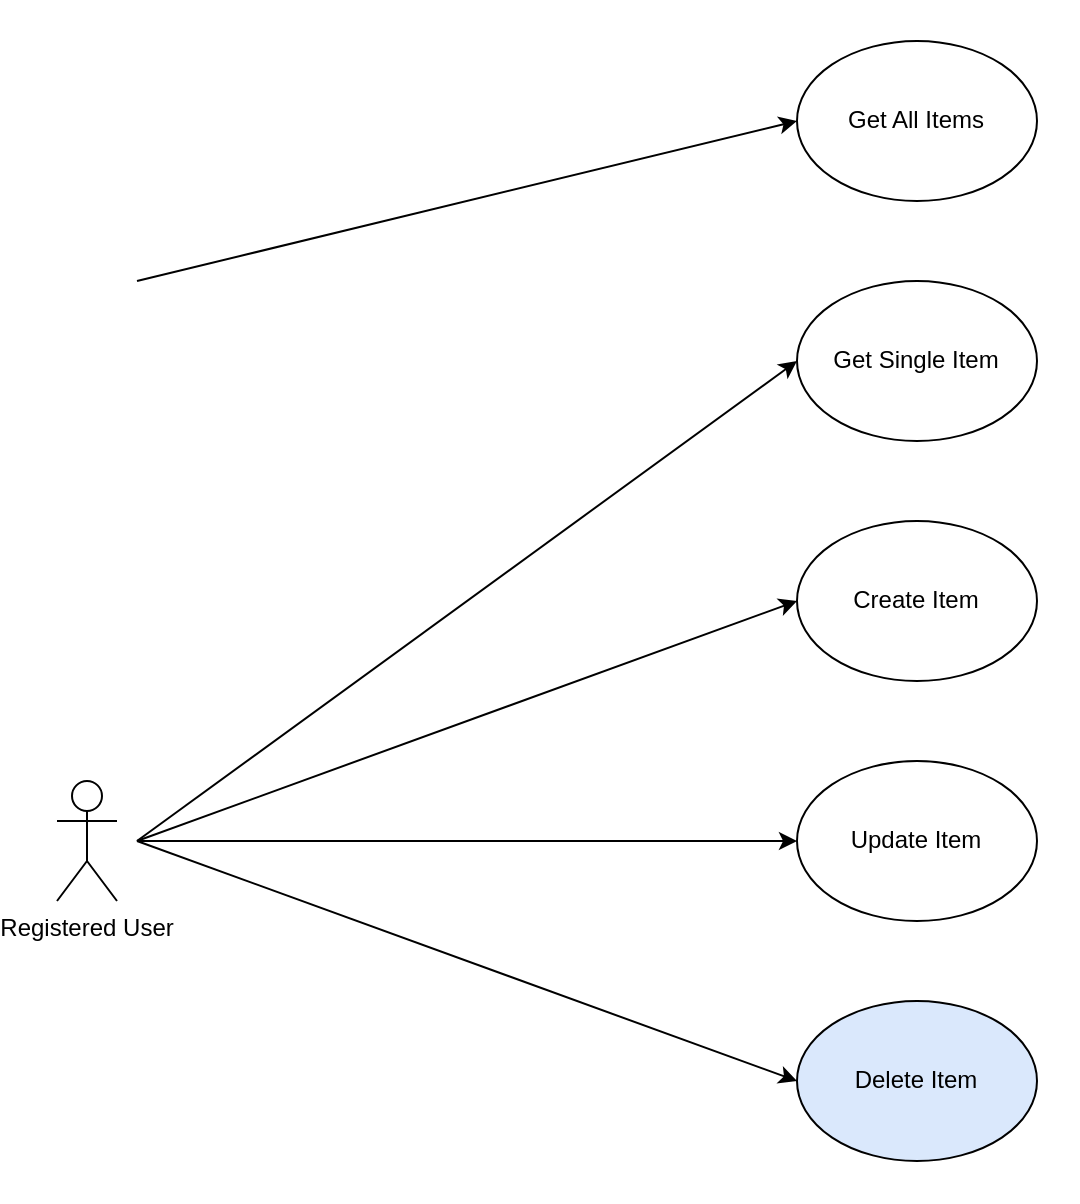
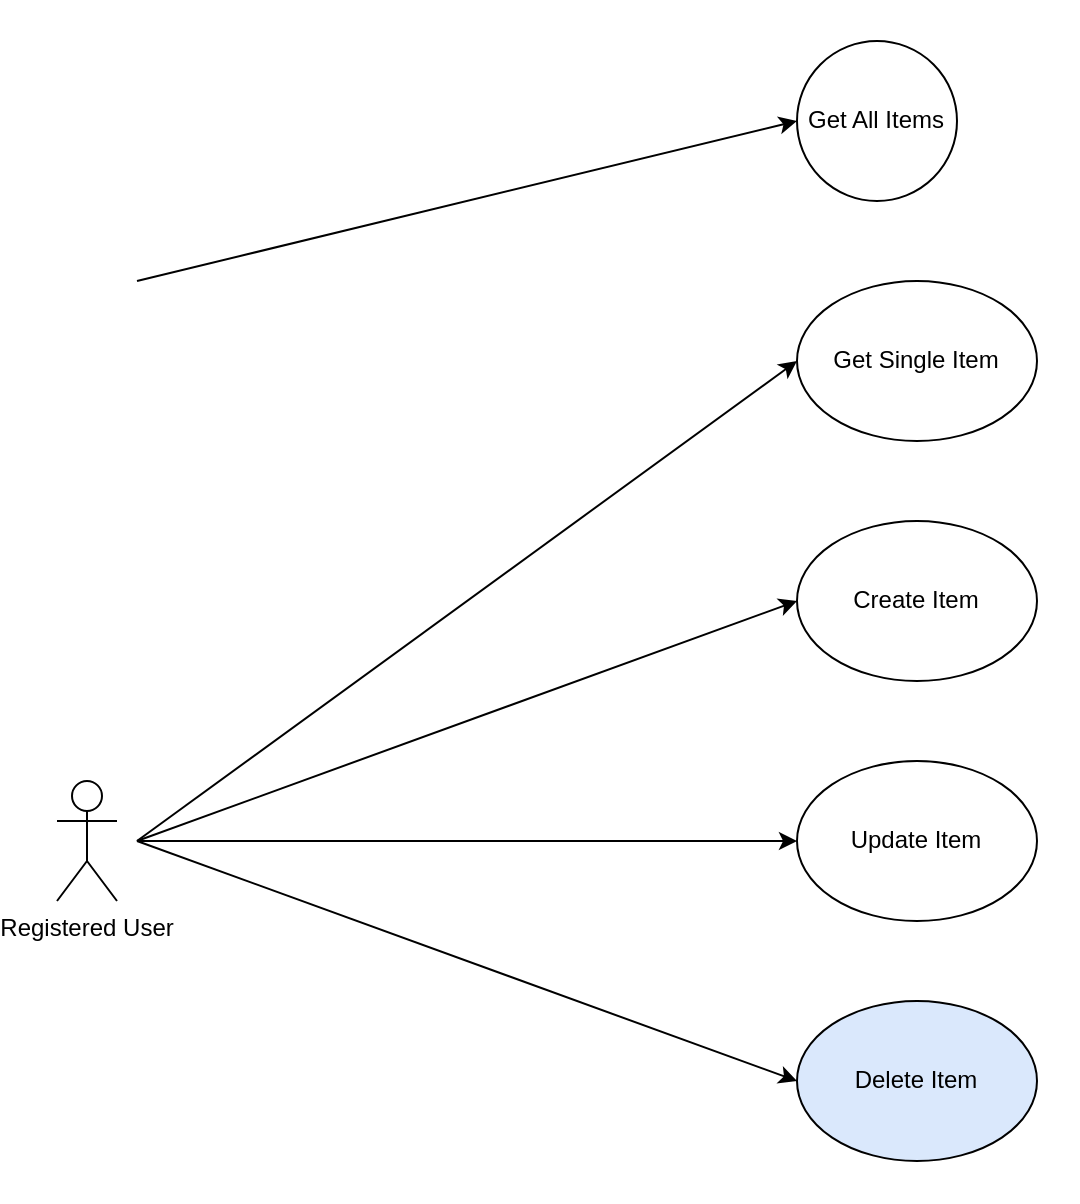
node "Get All Items": size 240x160 -> 160x160
